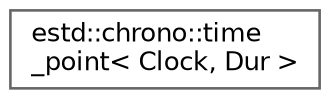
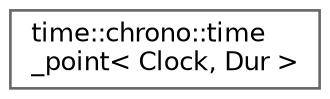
node "estd::chrono::time _point< Clock, Dur >": label "estd::chrono::time _point< Clock, Dur >" -> "time::chrono::time _point< Clock, Dur >"
